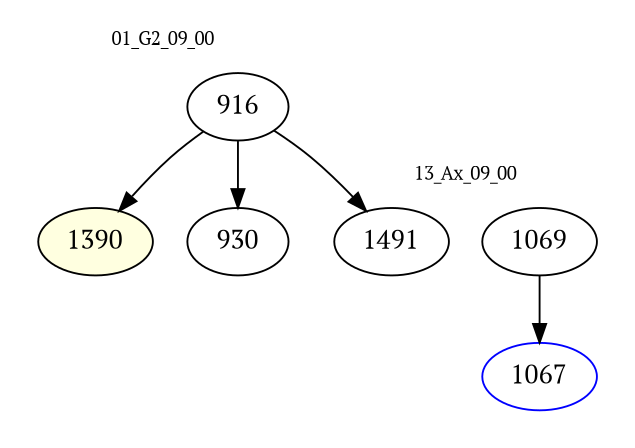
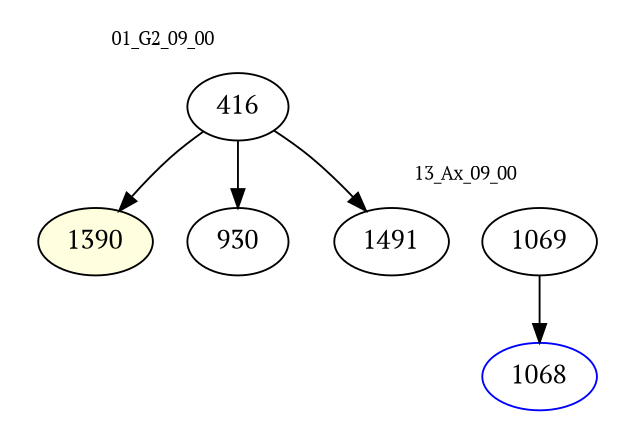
node "916": label "916" -> "416"
node "1067": label "1067" -> "1068"
